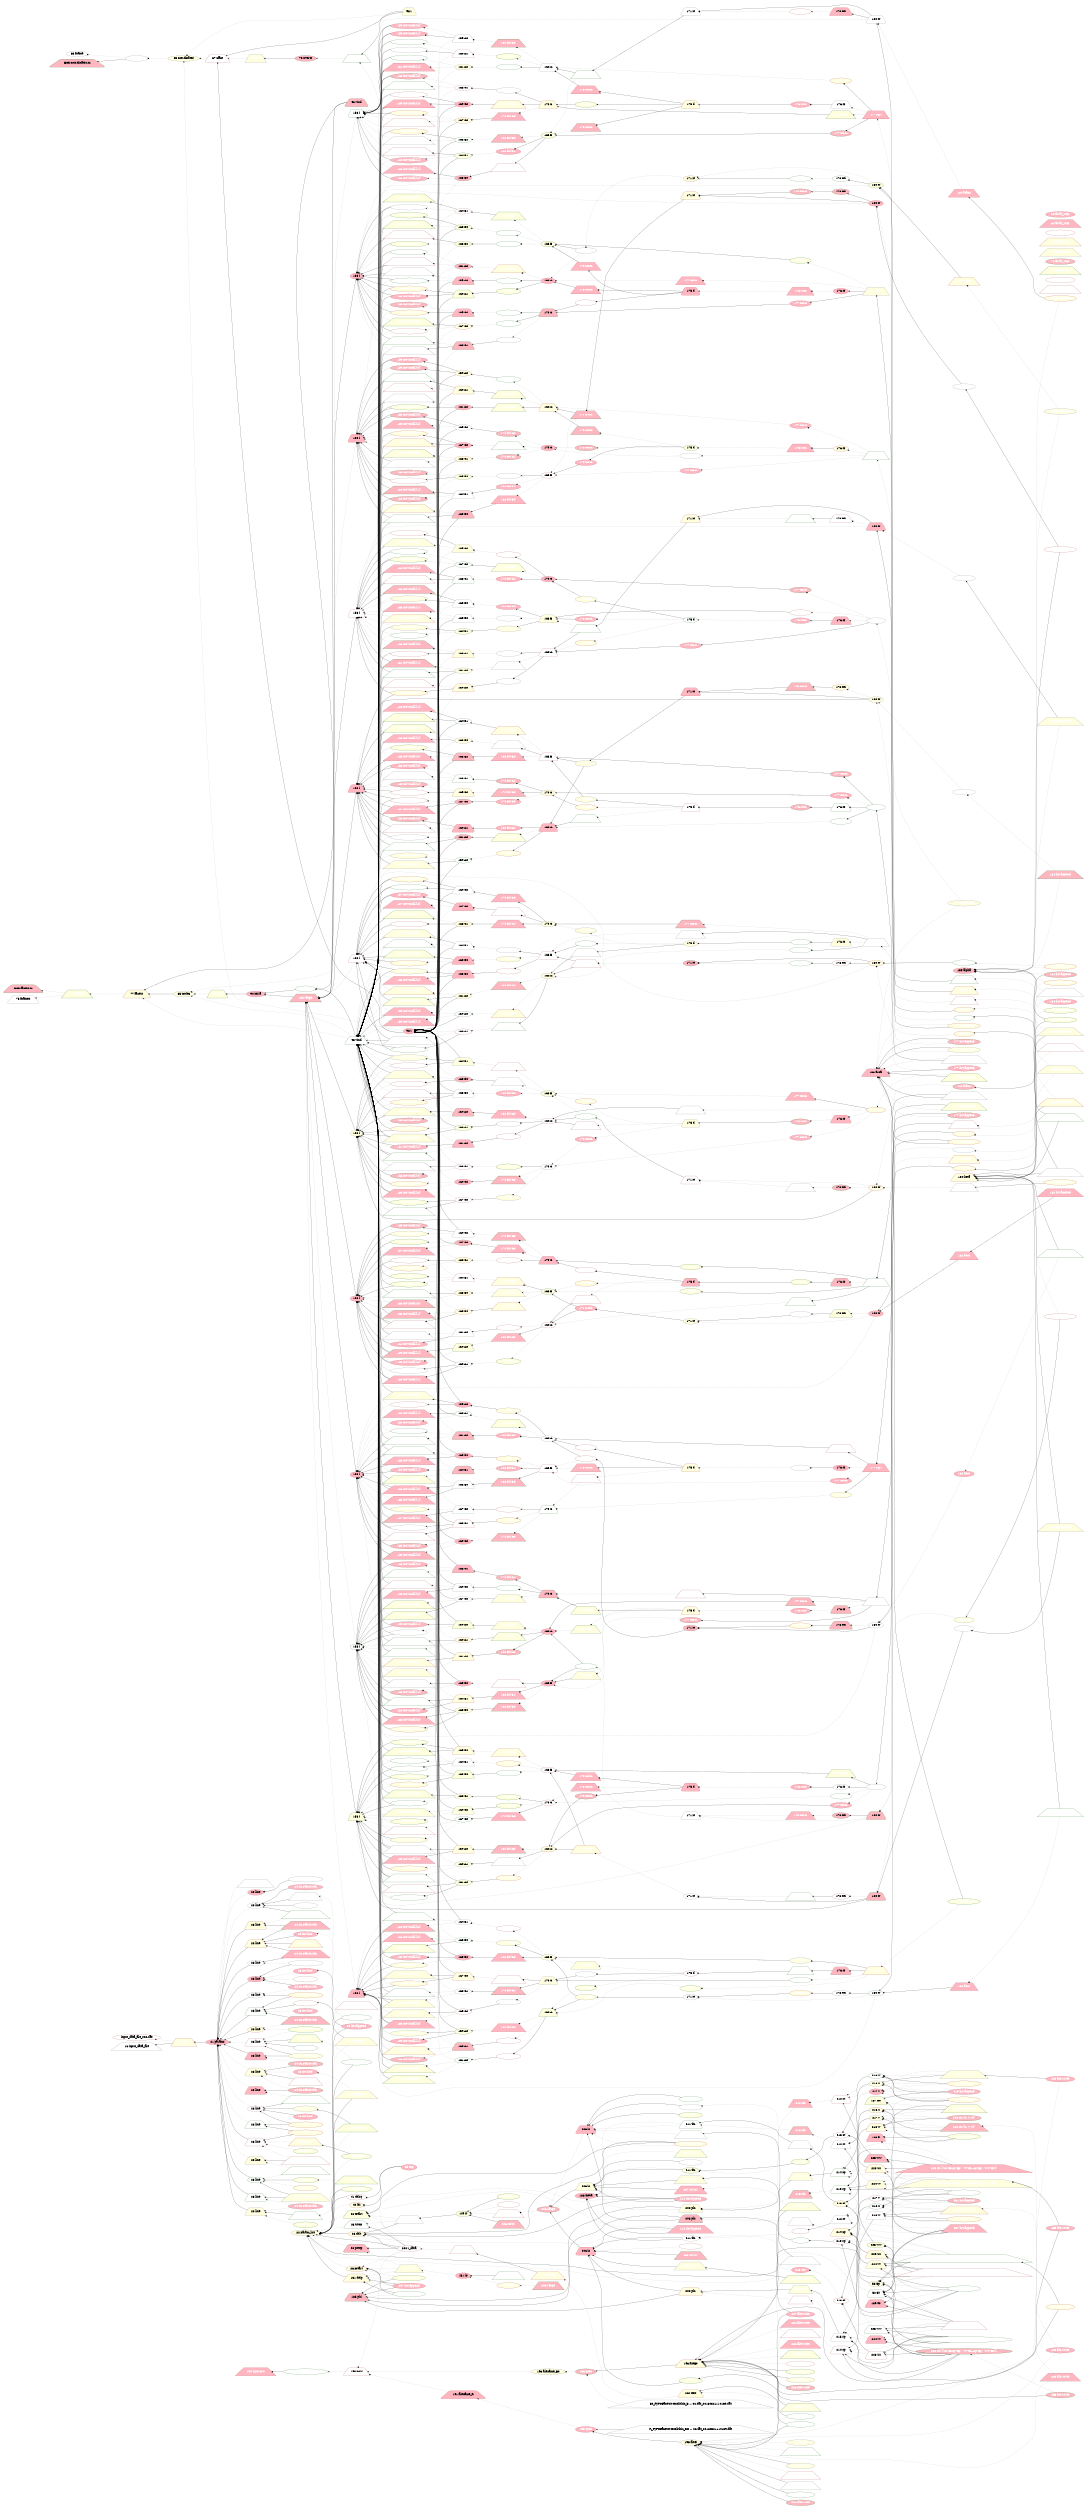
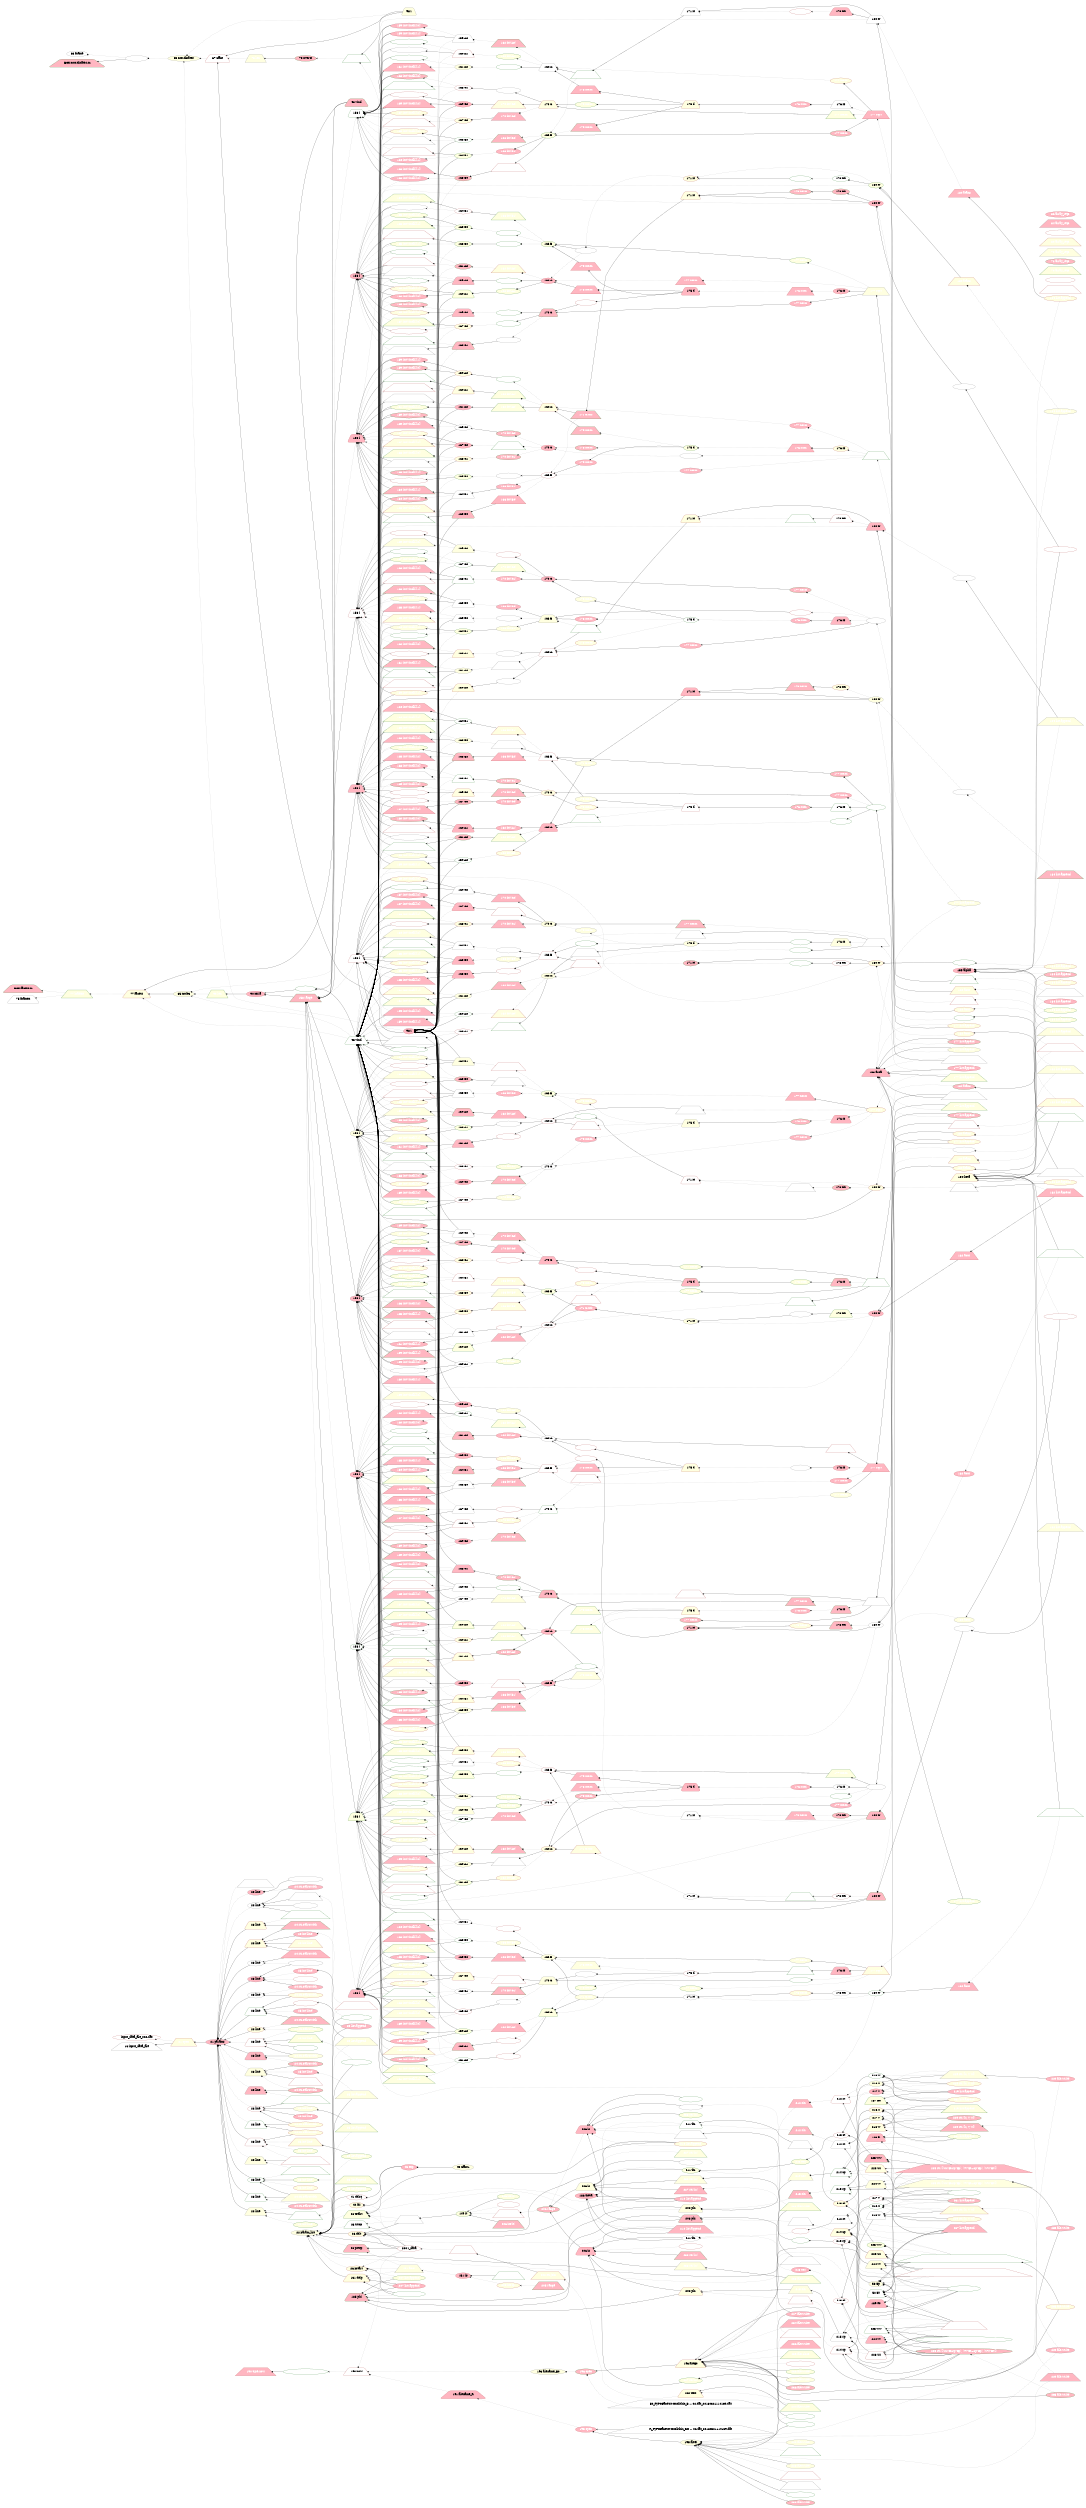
node "43 cfact1": added
